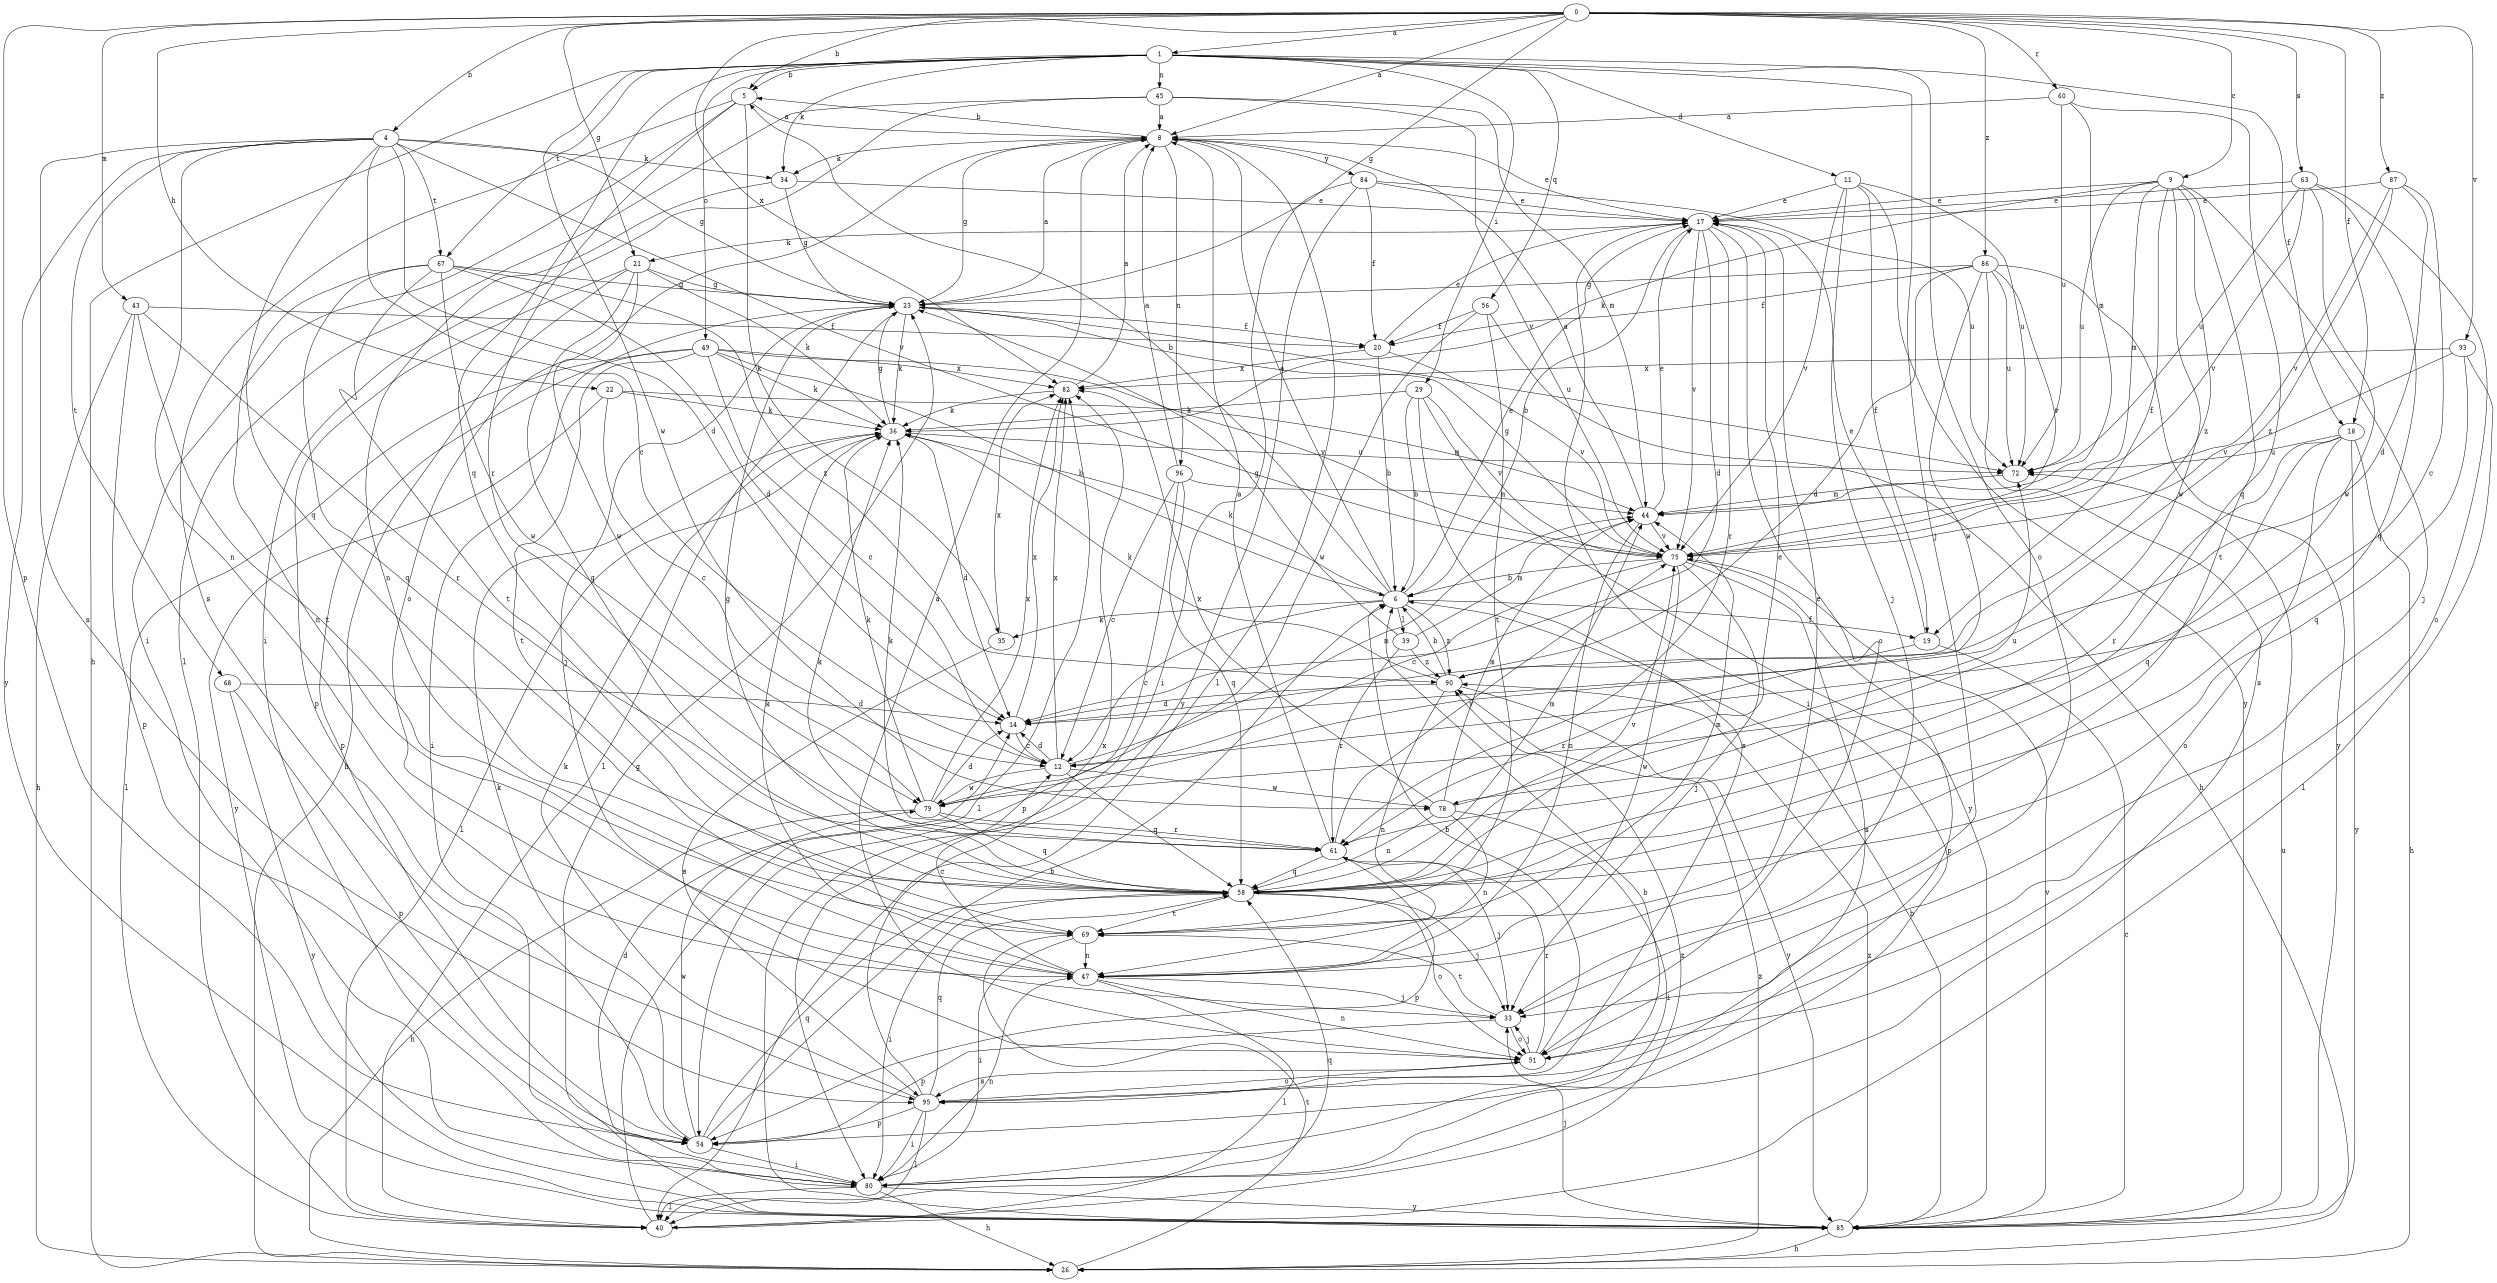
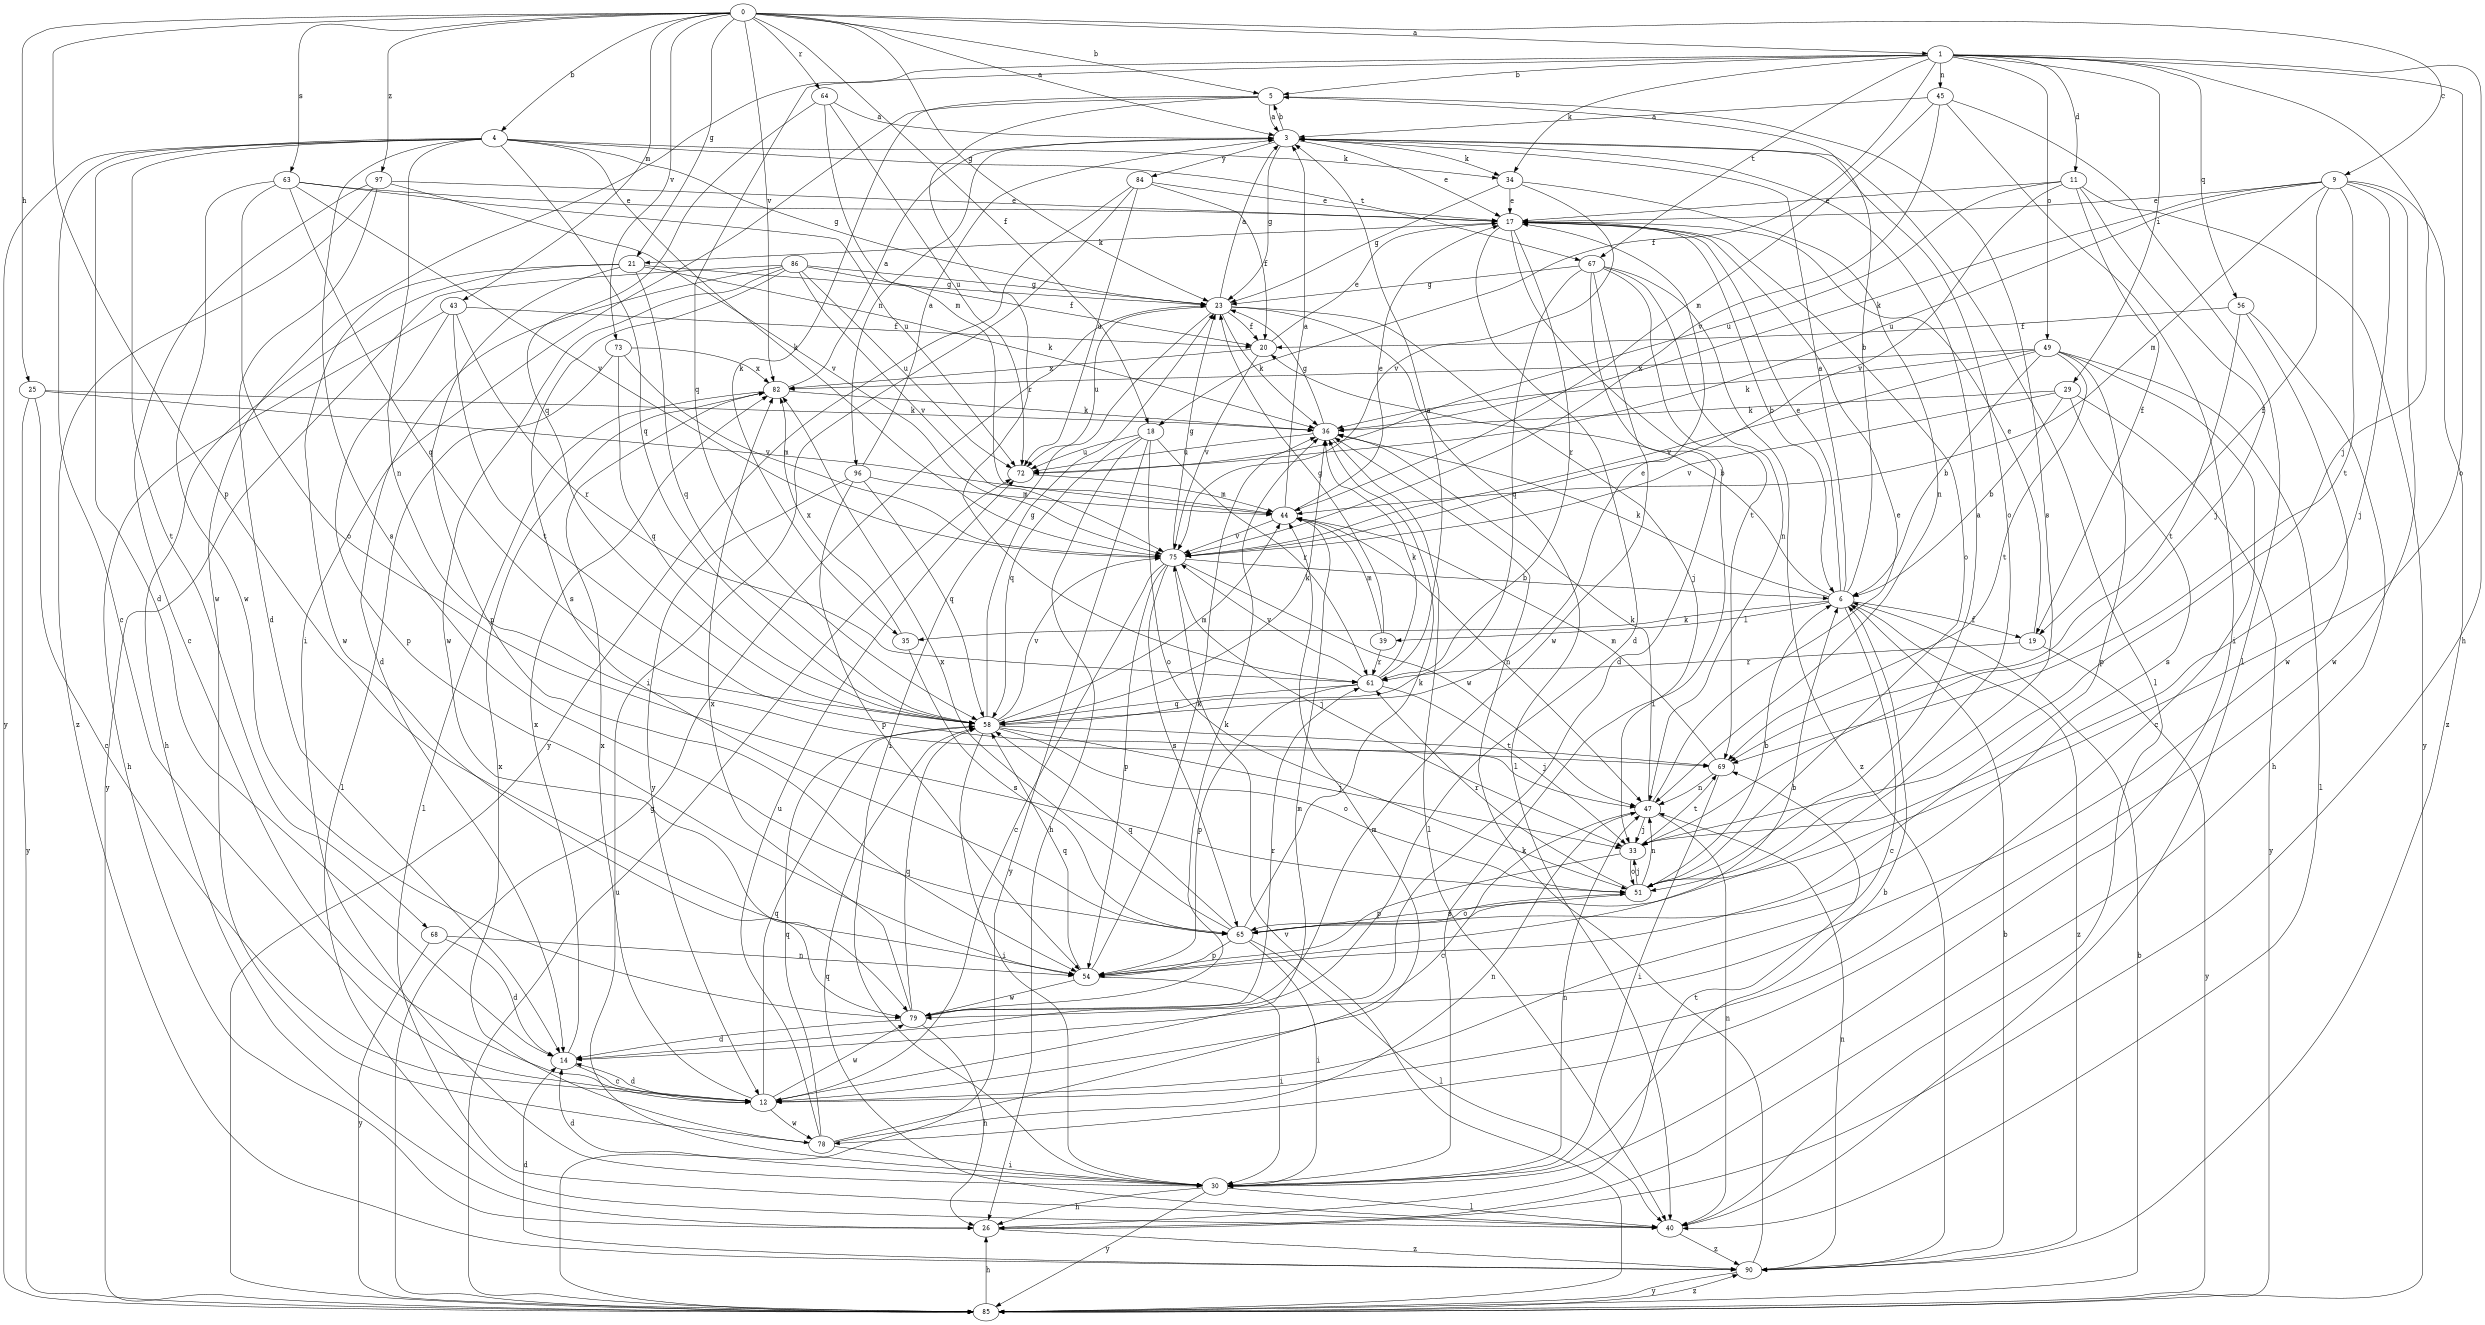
edge "0" -> "86": removed, label "z"
node "60": label "60" -> "64"
node "8": label "8" -> "3"
node "87": label "87" -> "97"
edge "0" -> "82": label "x" -> "v"
edge "4" -> "75": label "v" -> "k"
node "93": label "93" -> "73"
edge "17" -> "75": now "34" -> "75"
node "22": label "22" -> "25"
edge "20" -> "6": reversed
edge "36" -> "14": removed, label "d"
edge "96" -> "12": label "c" -> "y"
edge "39" -> "90": removed, label "z"
edge "78" -> "58": label "n" -> "q"
edge "40" -> "82": reversed
edge "68" -> "54": label "p" -> "n"
edge "19" -> "85": label "c" -> "y"
edge "47" -> "51": reversed
node "95": label "95" -> "65"
edge "47" -> "40": label "l" -> "n"
node "80": label "80" -> "30"
edge "85" -> "33": removed, label "j"
